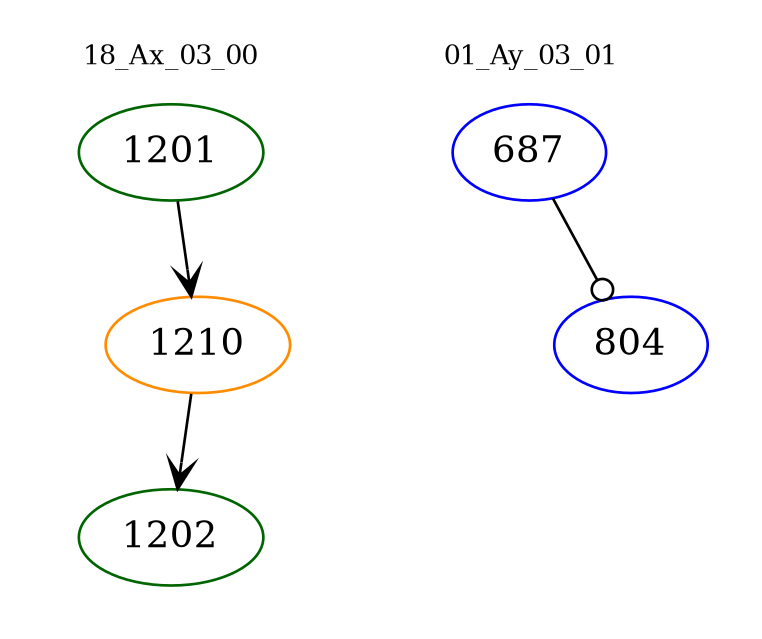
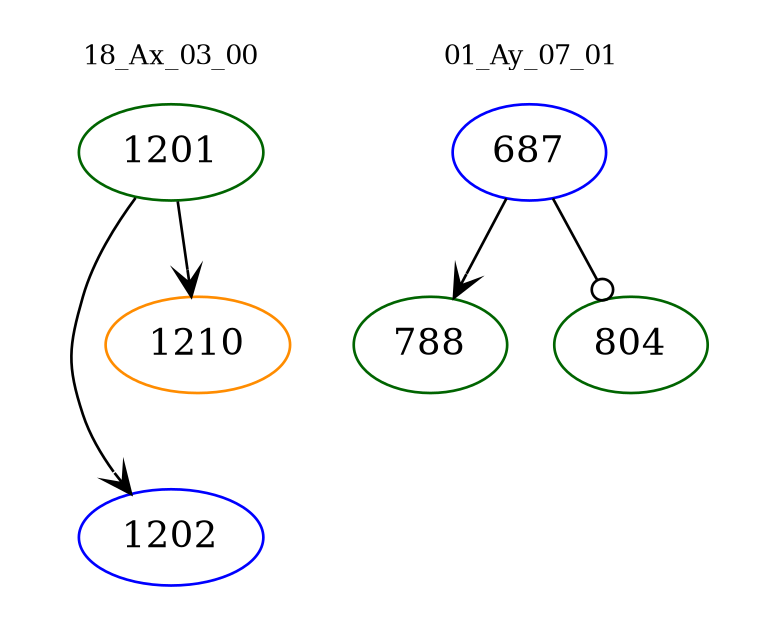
cluster "01_Ay_03_01": label "01_Ay_03_01" -> "01_Ay_07_01"
node "788": added
node "804": color blue -> darkgreen
edge "1210" -> "1202": now "1201" -> "1202"
node "1202": color darkgreen -> blue
